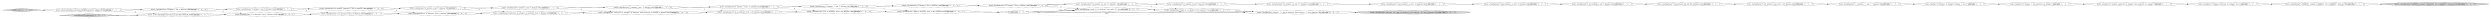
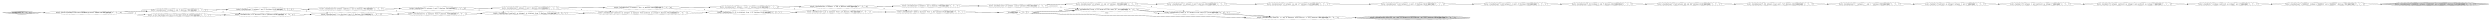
node "testIsDistinctFromOperator['0', '0', '1']": removed
